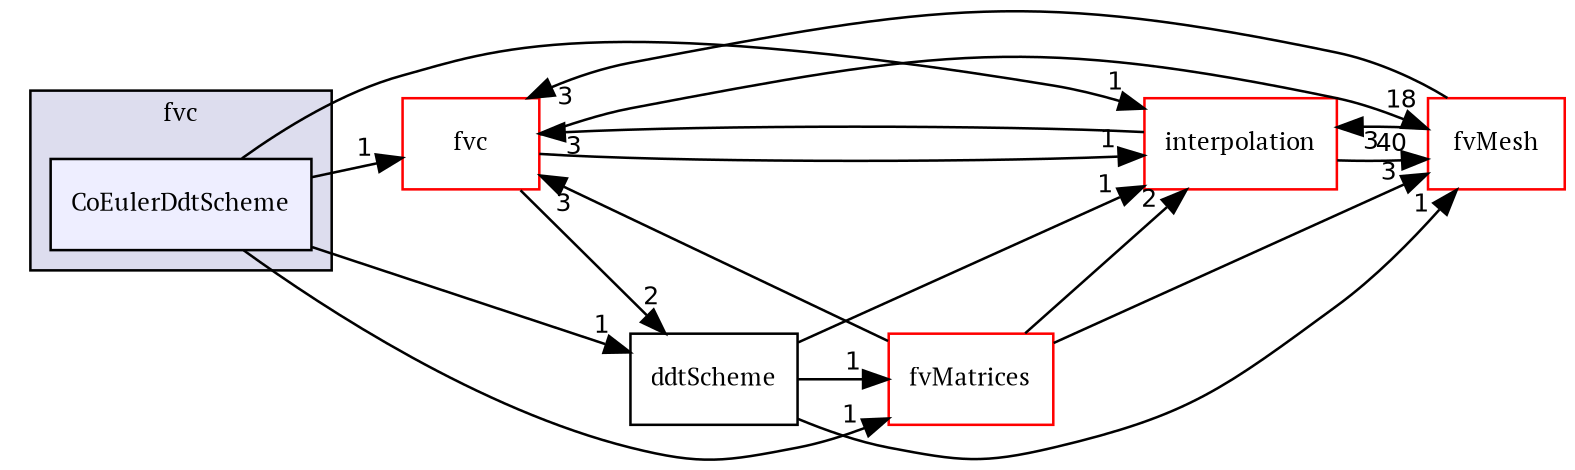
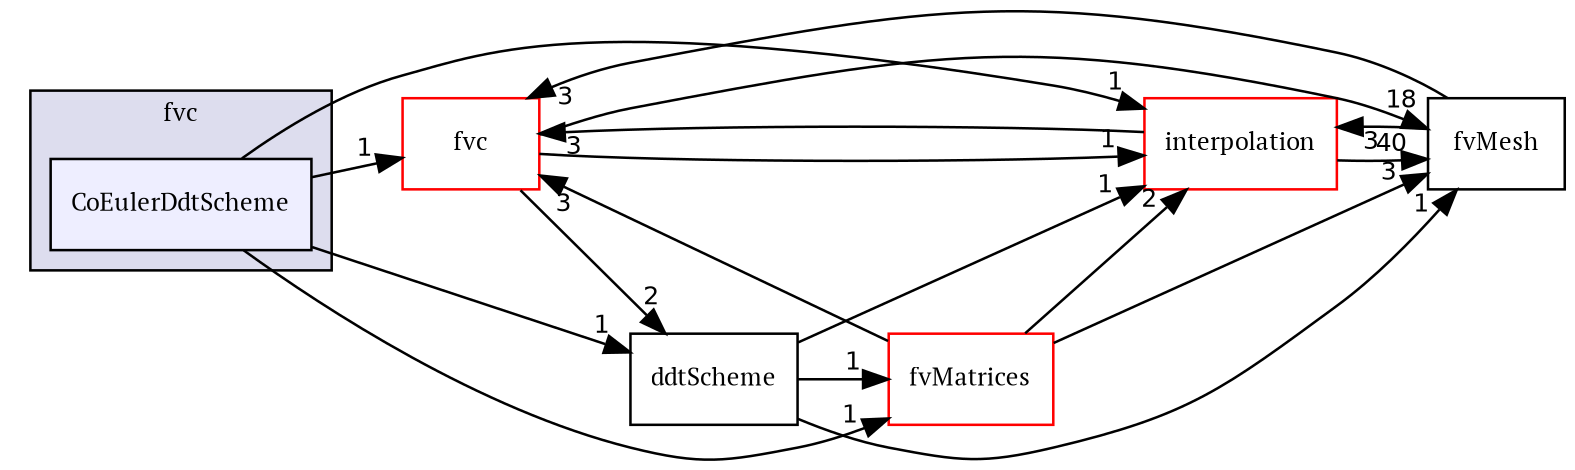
node "fvMesh": color red -> black
